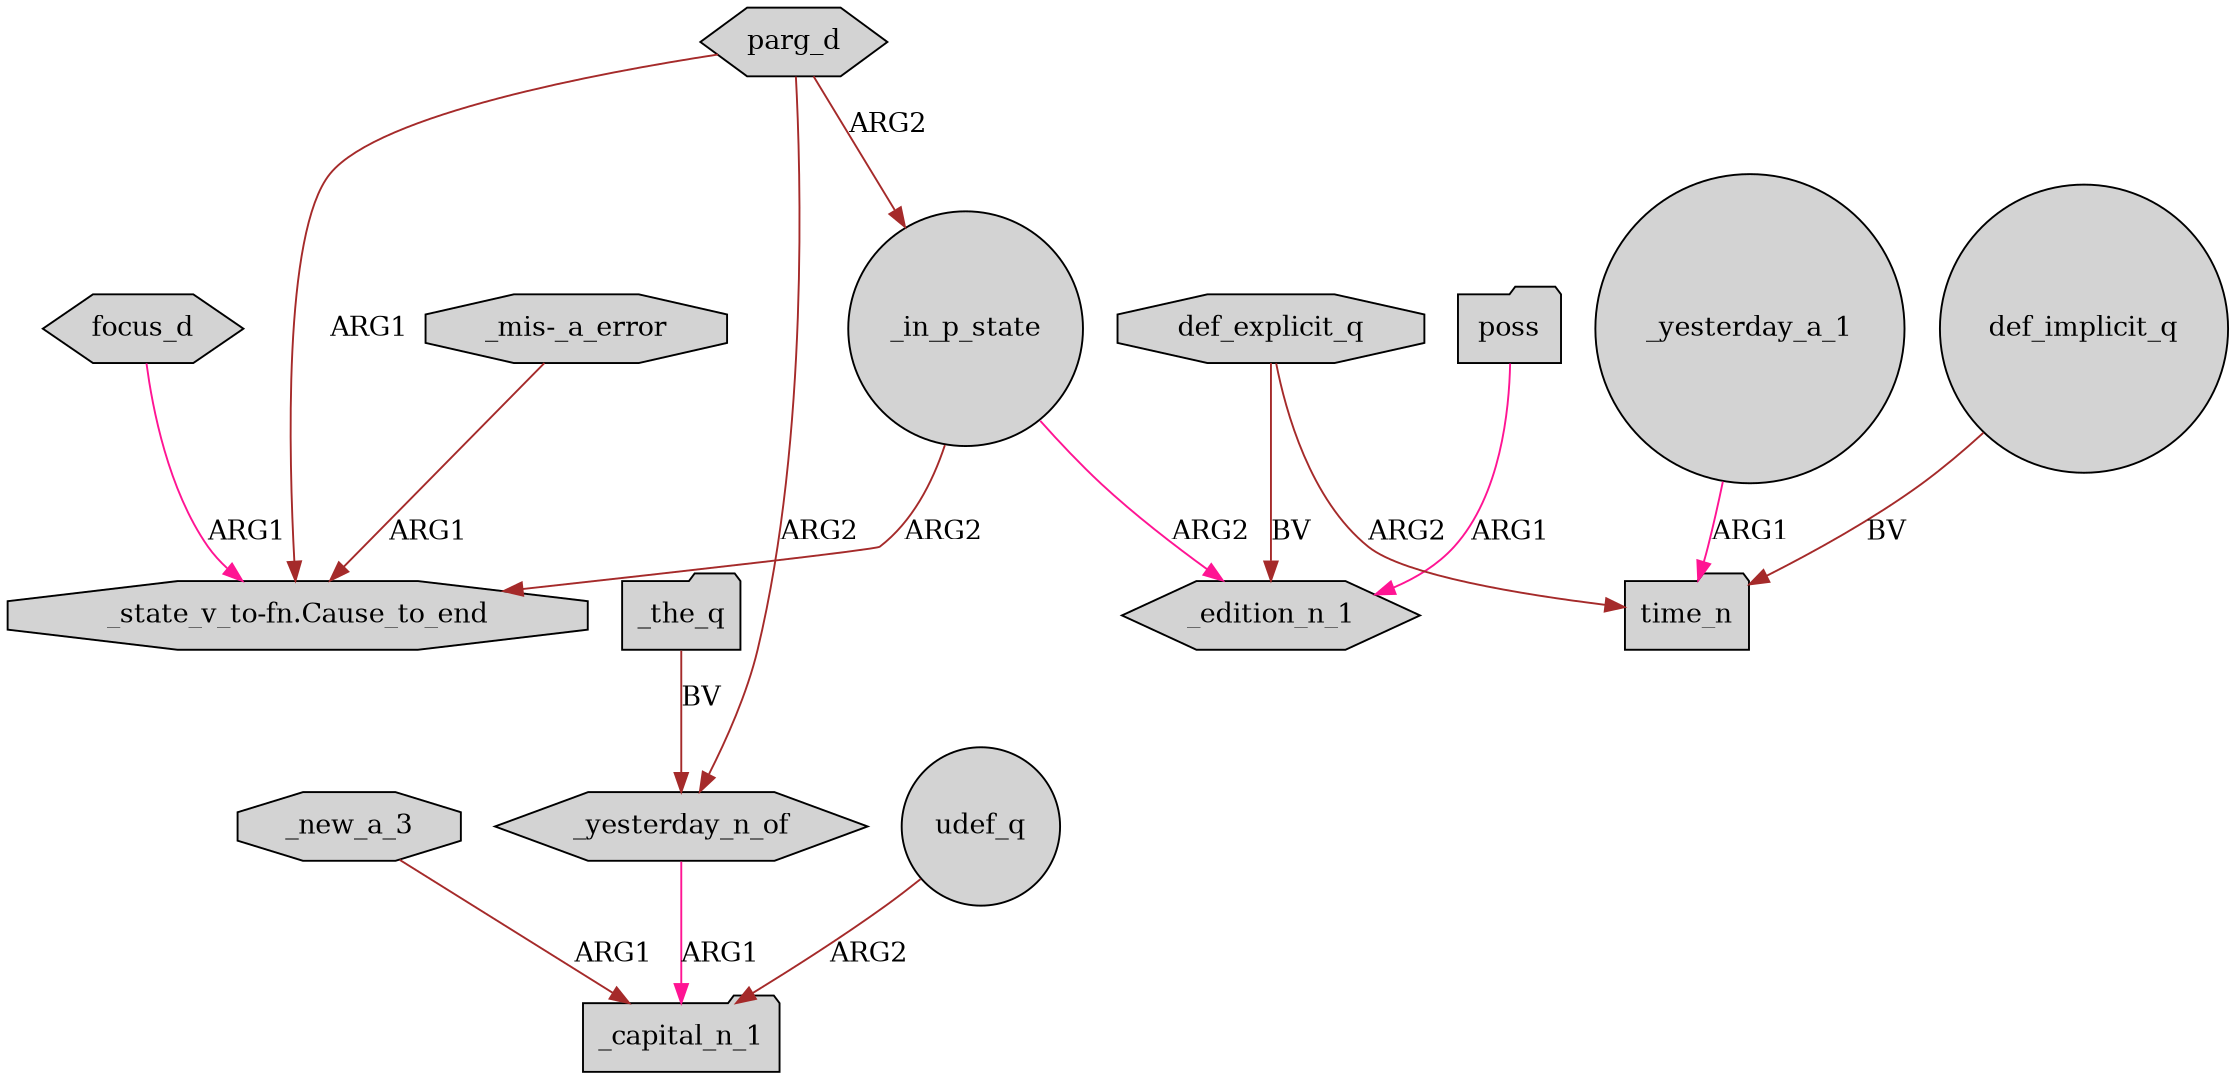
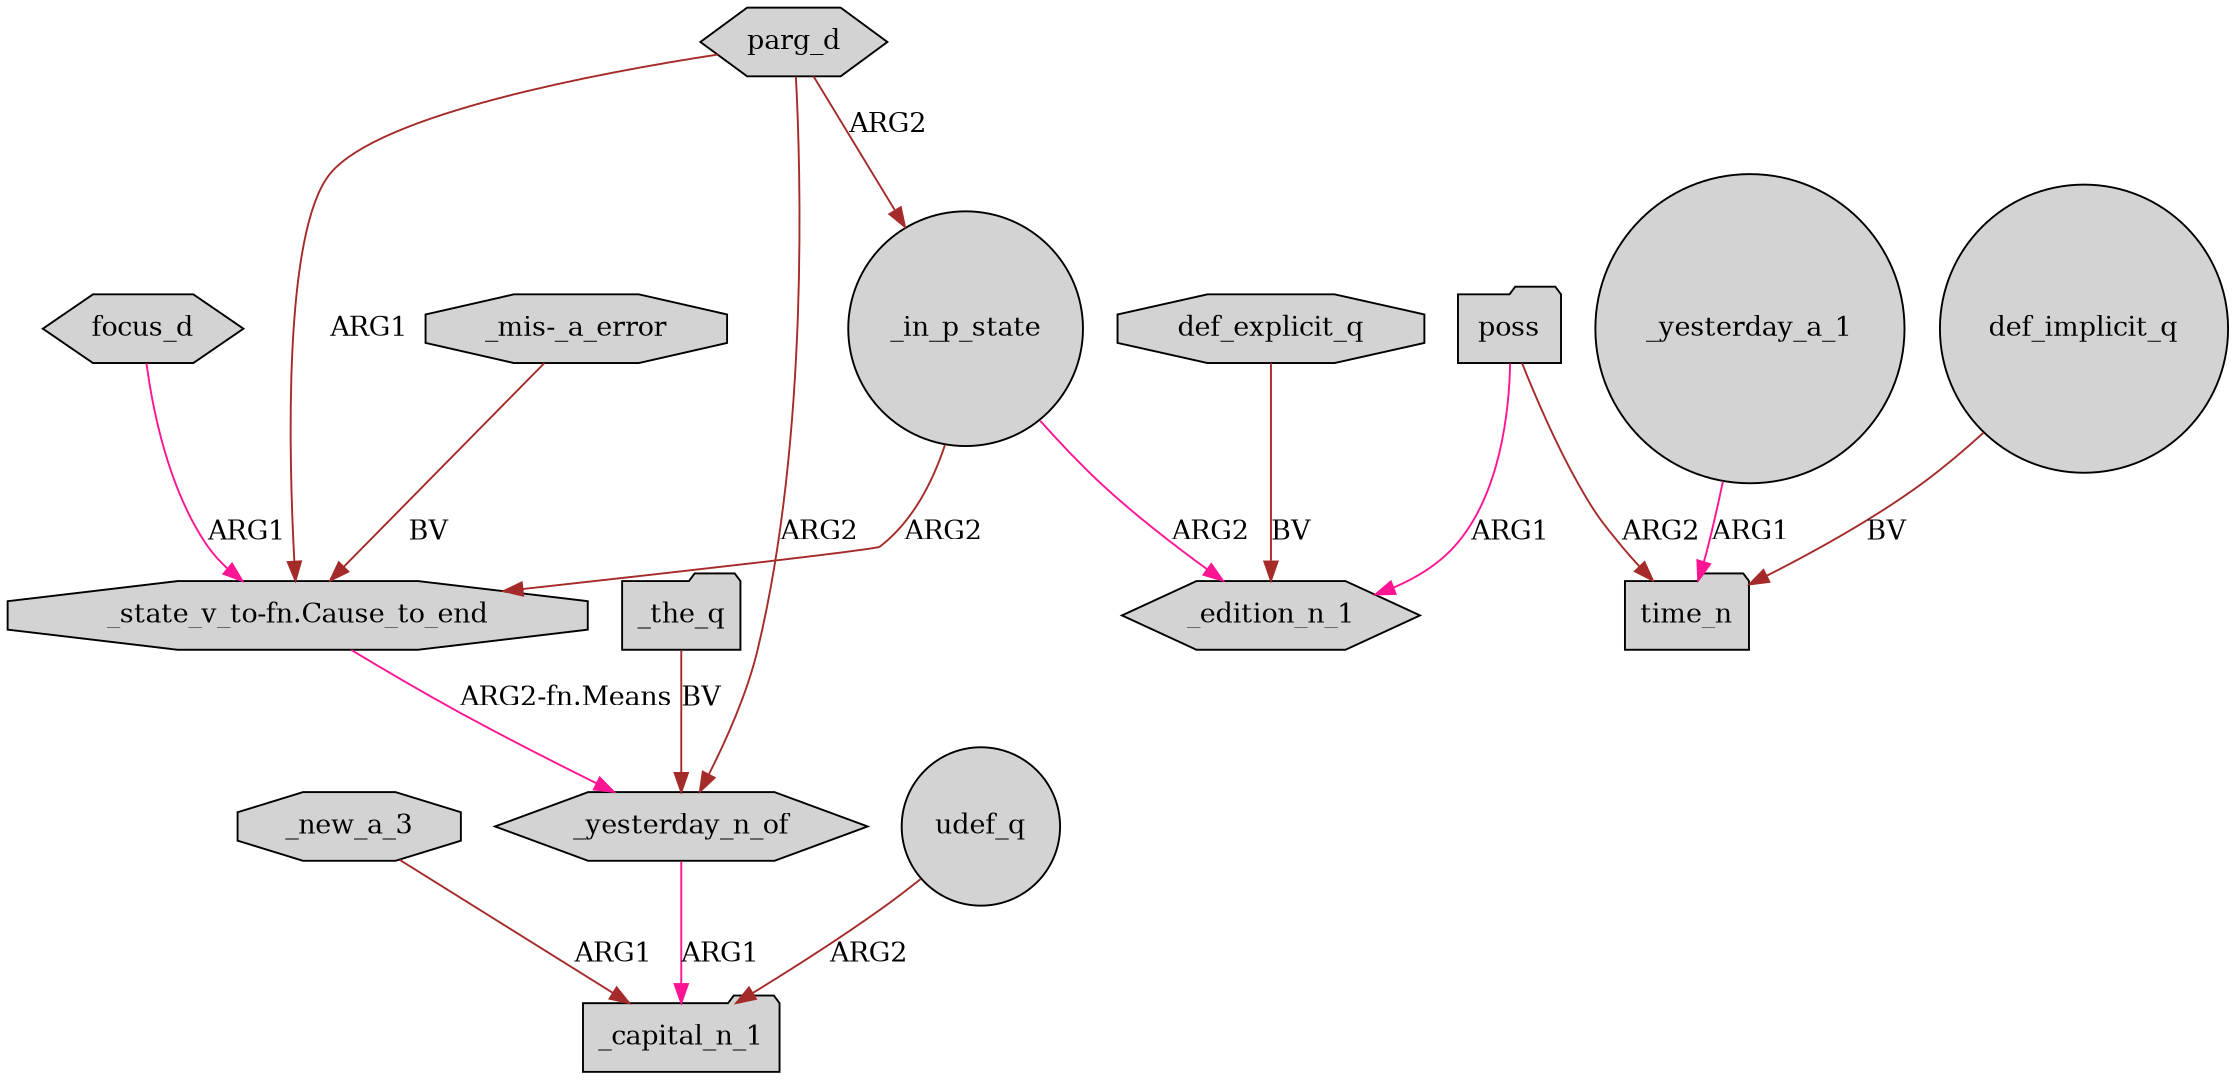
edge "_mis-_a_error" -> "_state_v_to-fn.Cause_to_end": label "ARG1" -> "BV"
edge "def_explicit_q" -> "time_n": now "poss" -> "time_n"
edge "_state_v_to-fn.Cause_to_end" -> "_yesterday_n_of": added, label "ARG2-fn.Means"
